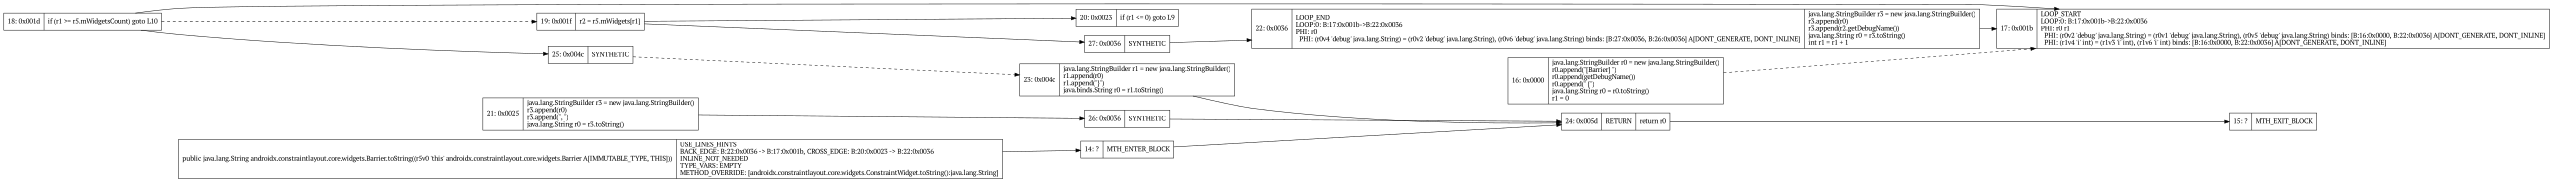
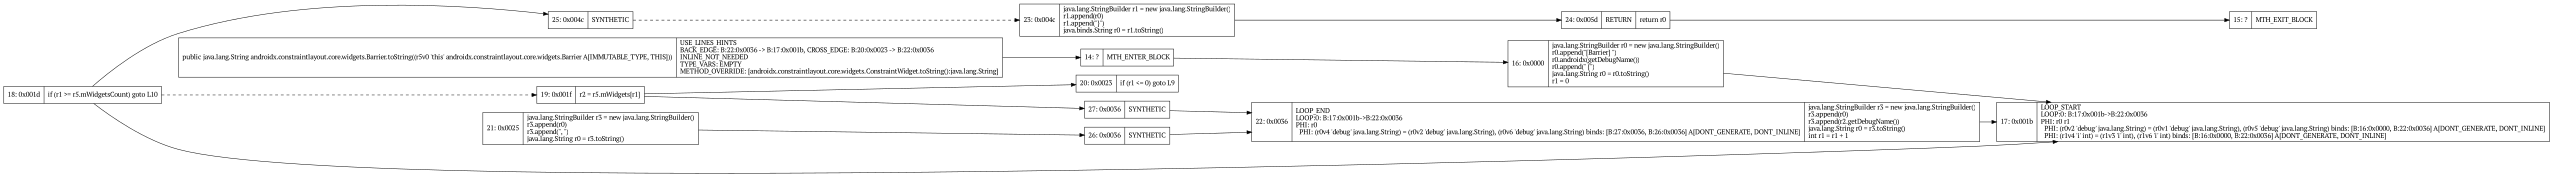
edge "16: 0x0000" -> "17: 0x001b": style dashed -> solid
node "16: 0x0000": text "r0.append(getDebugName())" -> "r0.androidx(getDebugName())"
edge "26: 0x0036" -> "24: 0x005d": now "26: 0x0036" -> "22: 0x0036"
edge "14: ?" -> "24: 0x005d": now "14: ?" -> "16: 0x0000"
